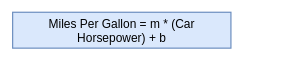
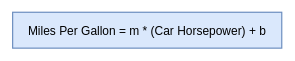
node "Miles Per Gallon = m * (Car Horsepower) + b": size 219x36 -> 270x36
